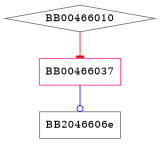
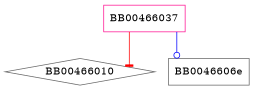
edge "BB00466010" -> "BB00466037": reversed
node "BB2046606e": label "BB2046606e" -> "BB0046606e"
